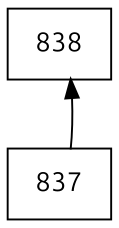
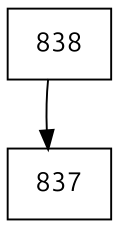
edge "837" -> "838": reversed
